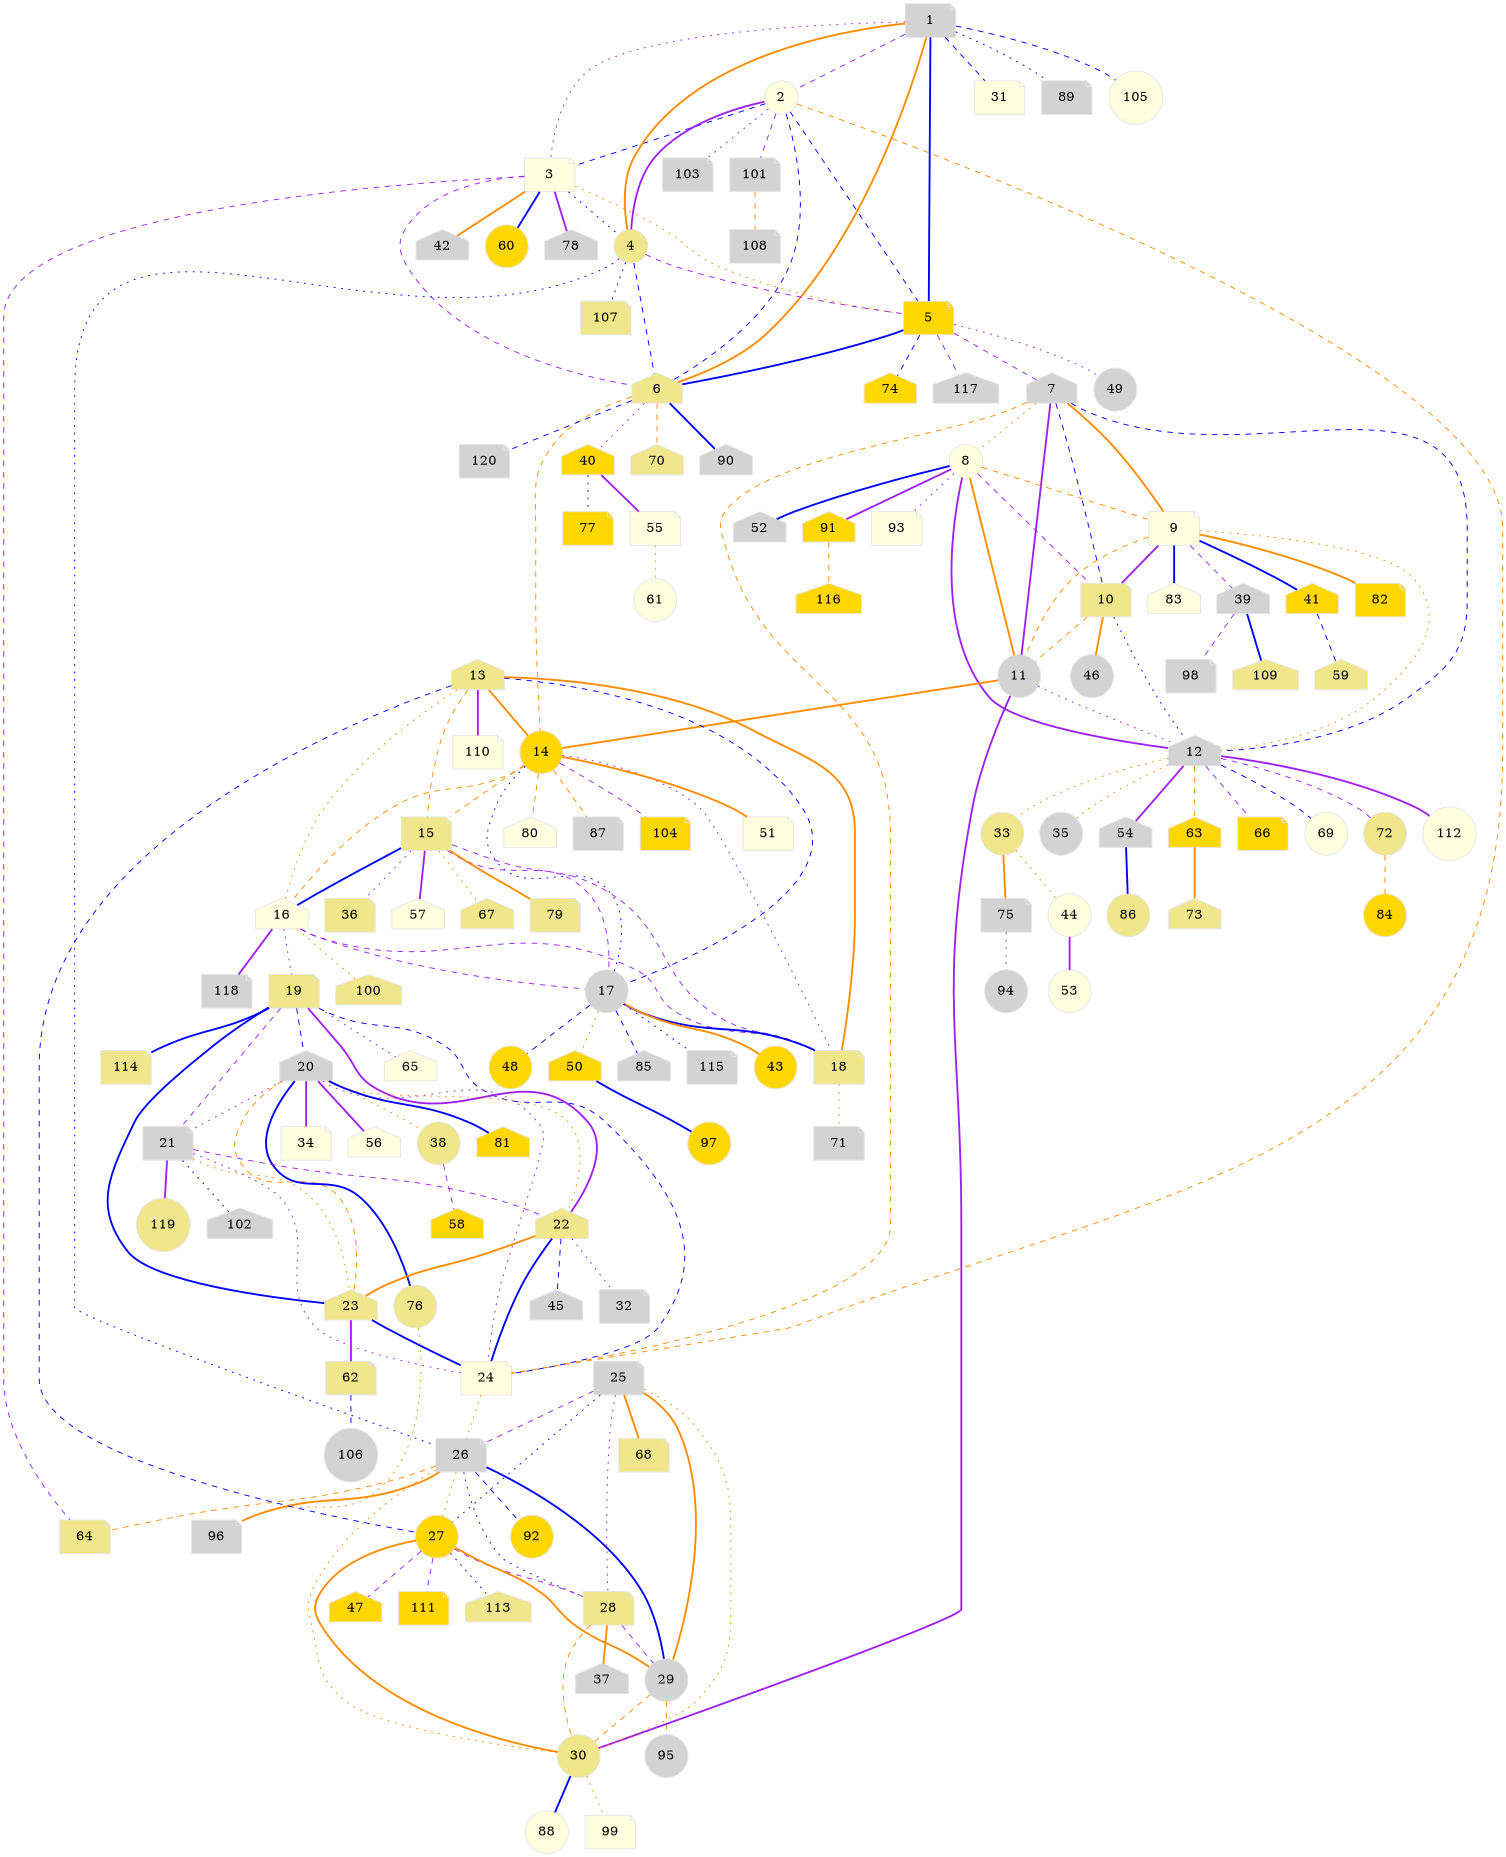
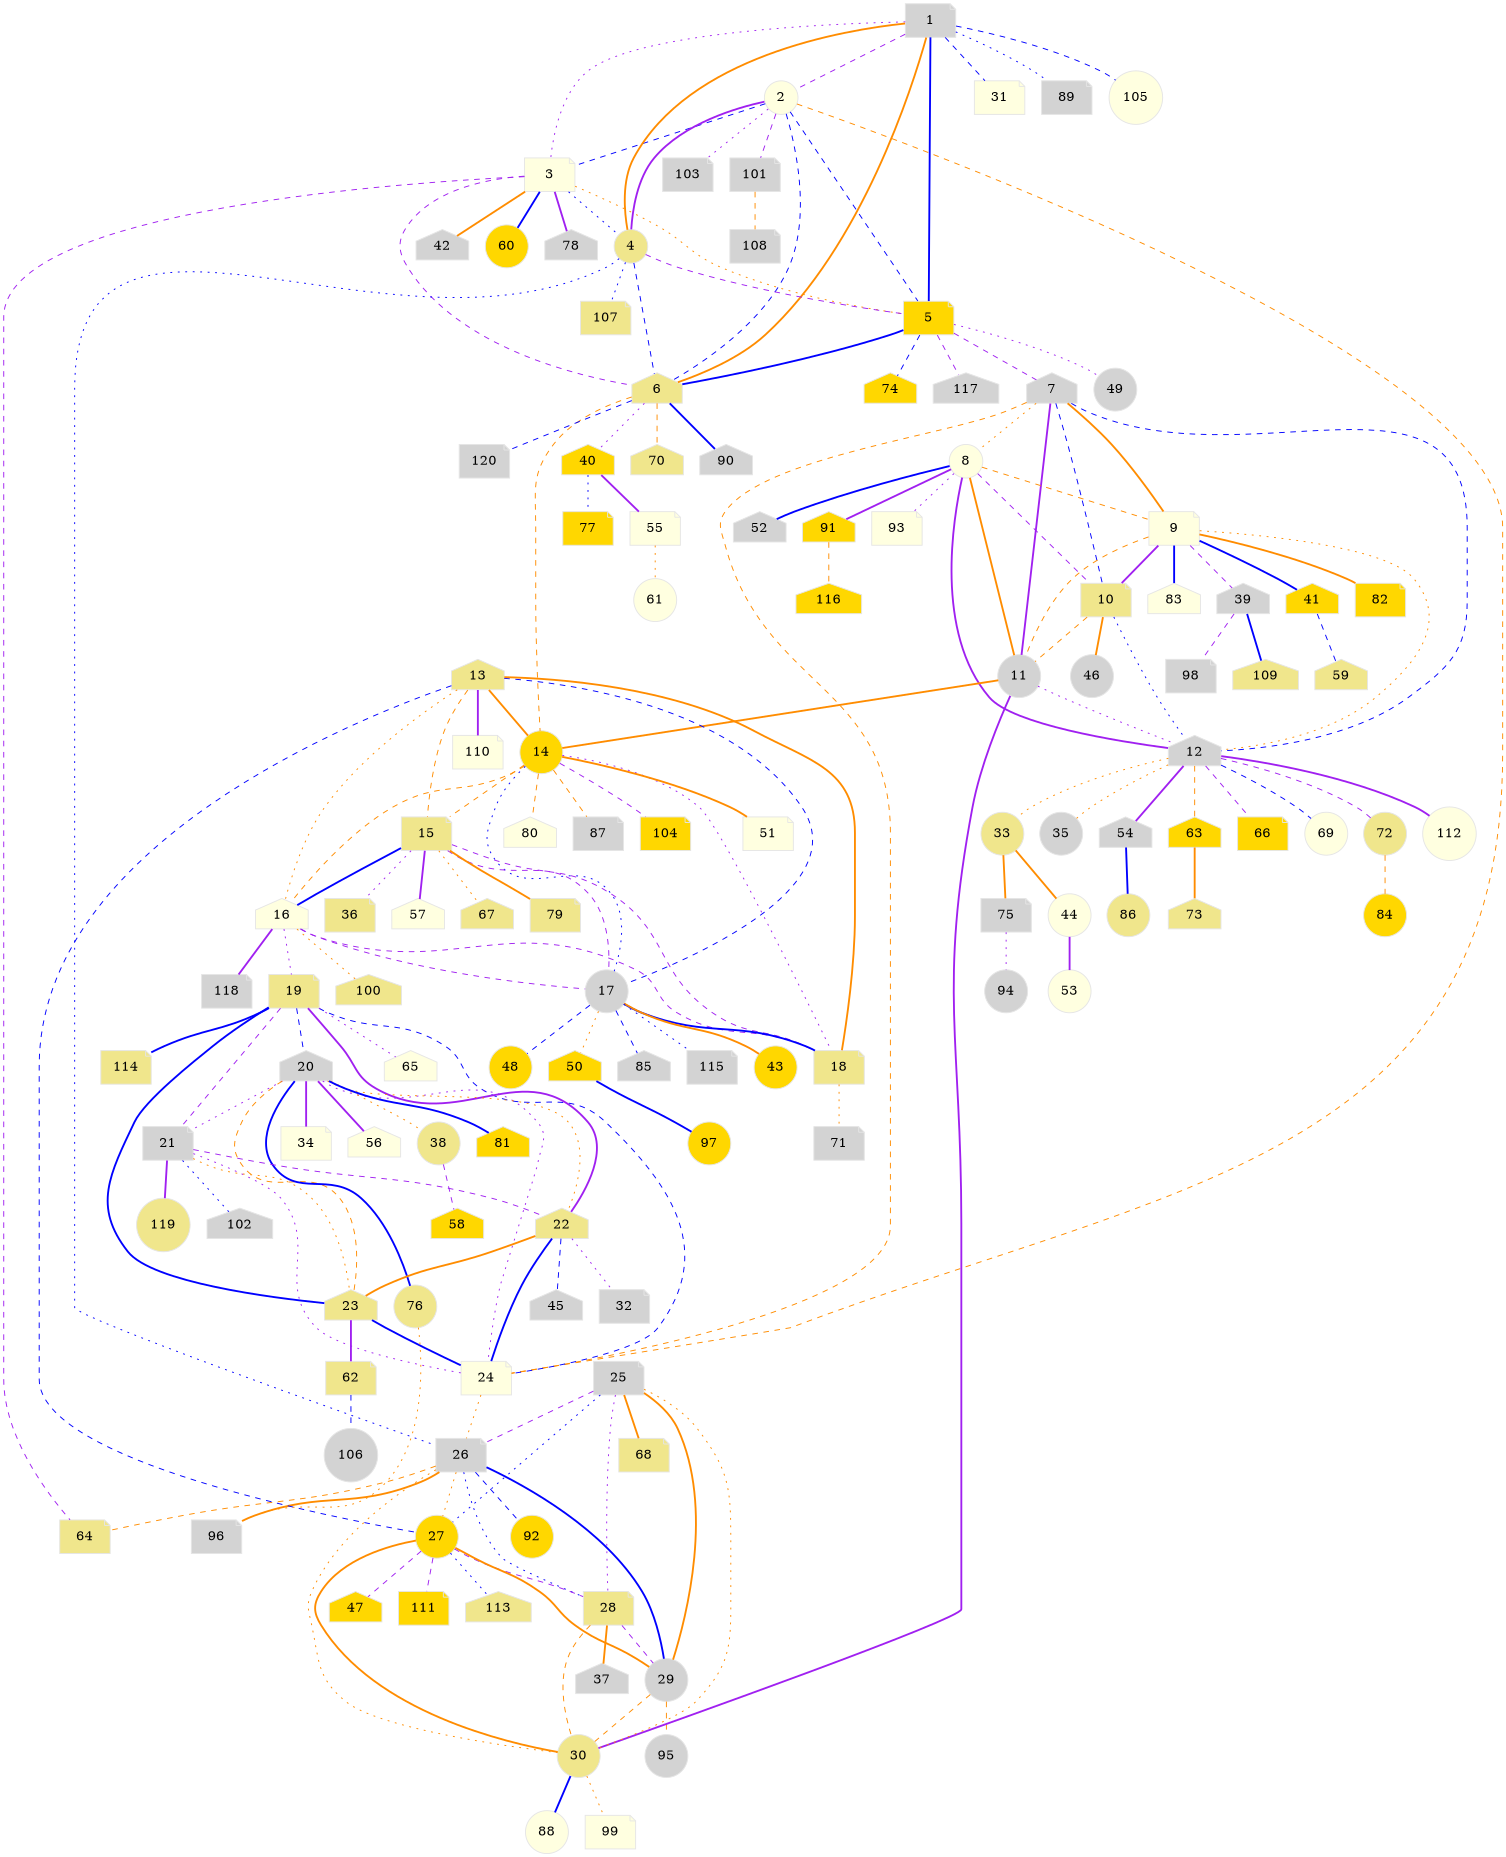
edge "33" -- "44": style dotted -> bold
